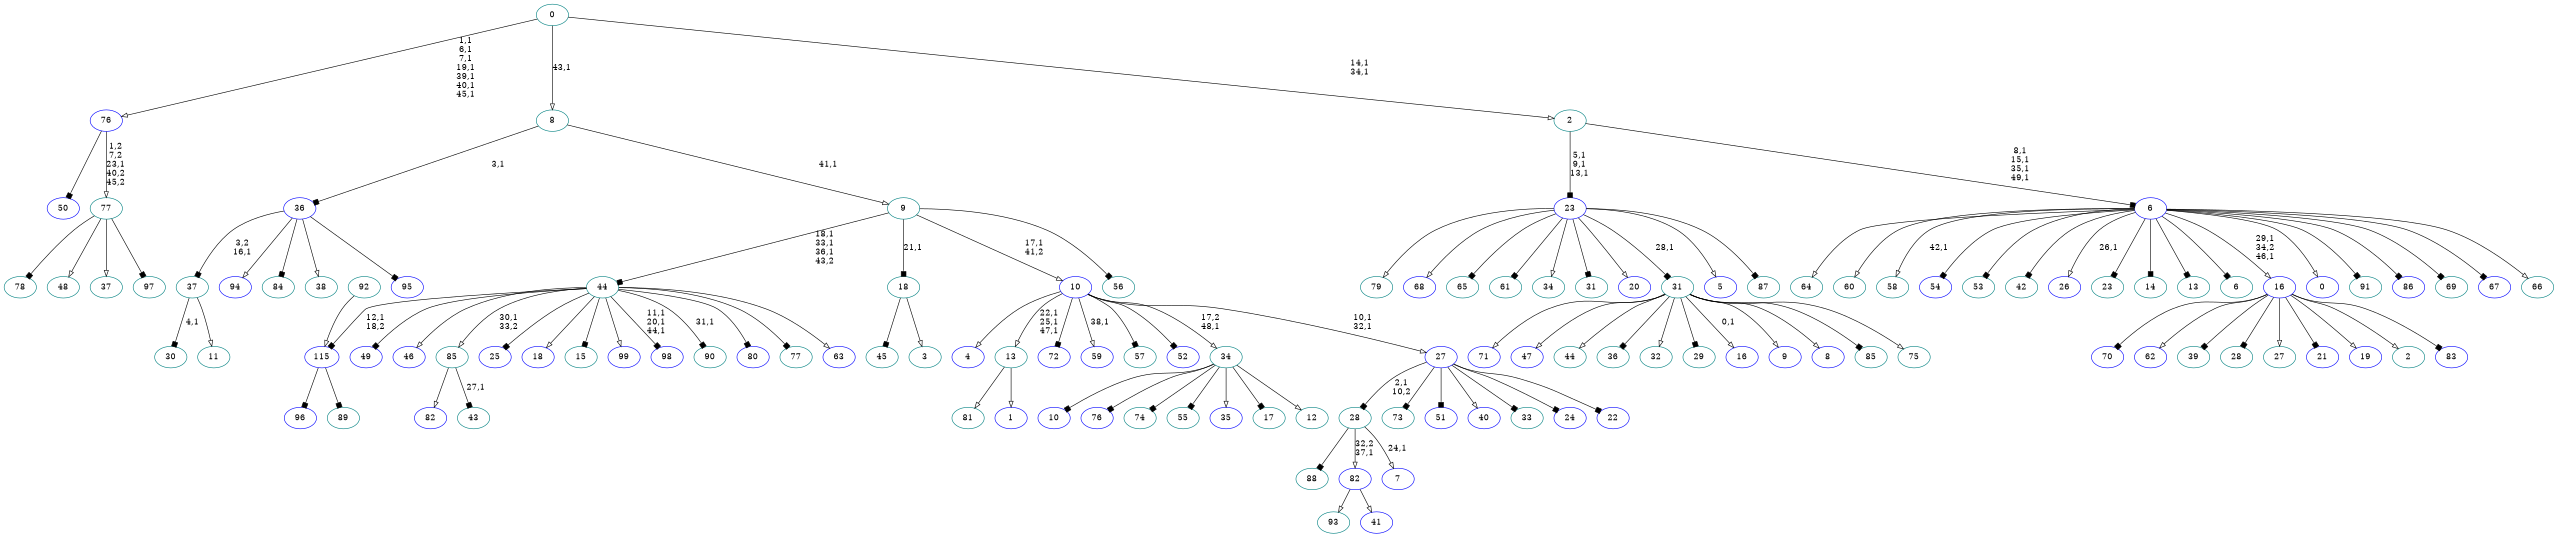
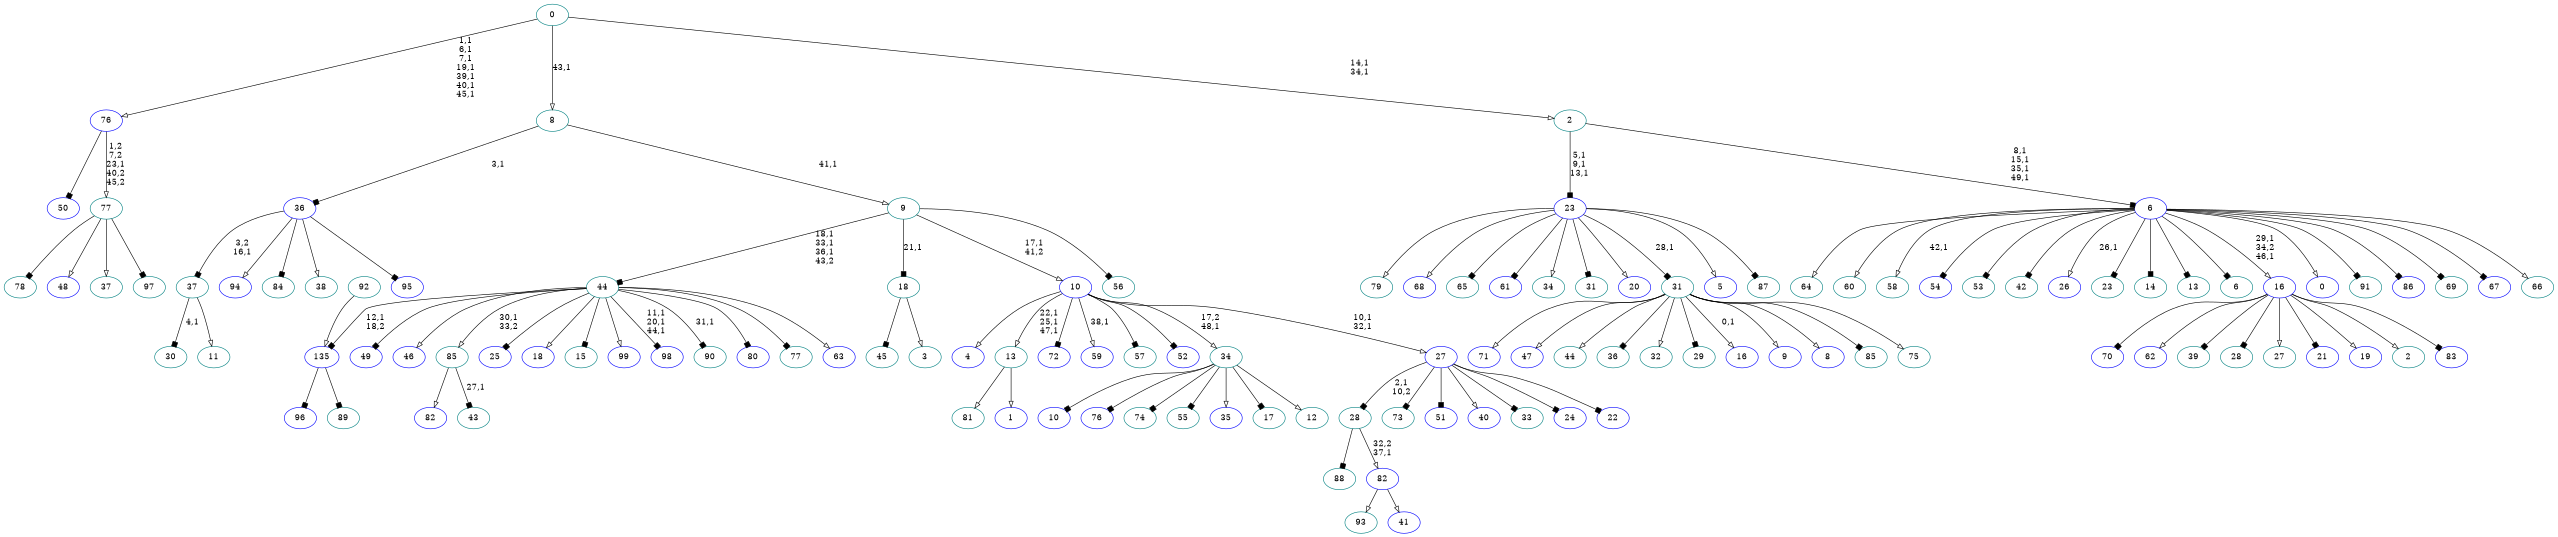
node "48": color teal -> blue
node "61": color teal -> blue
node "115": label "115" -> "135"
node "7": removed
